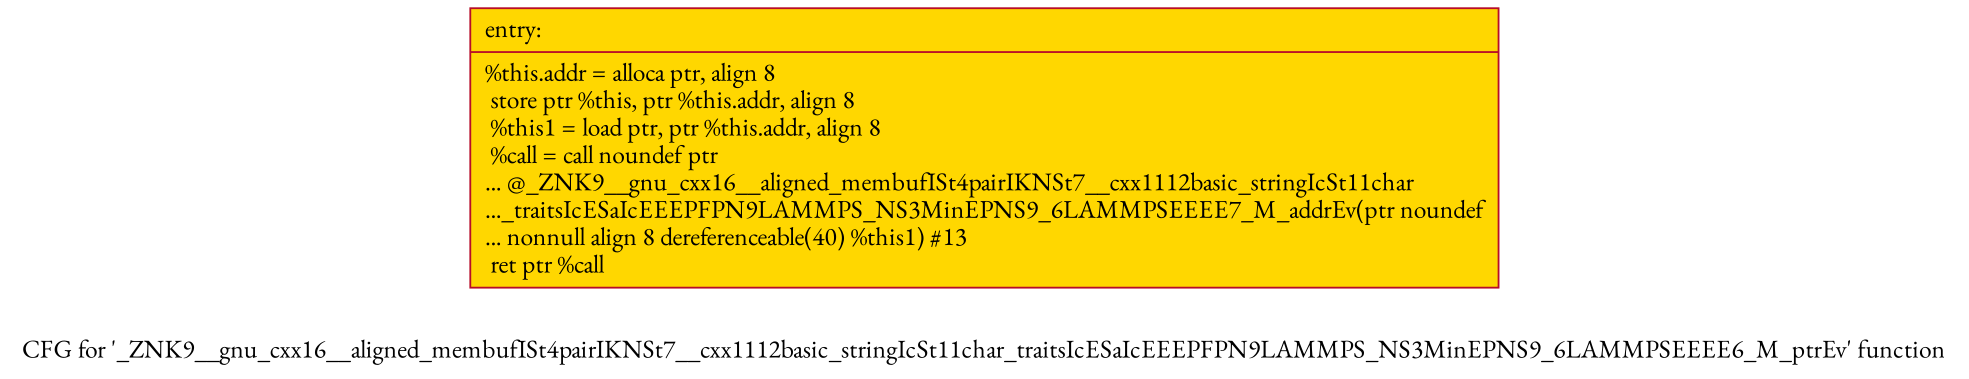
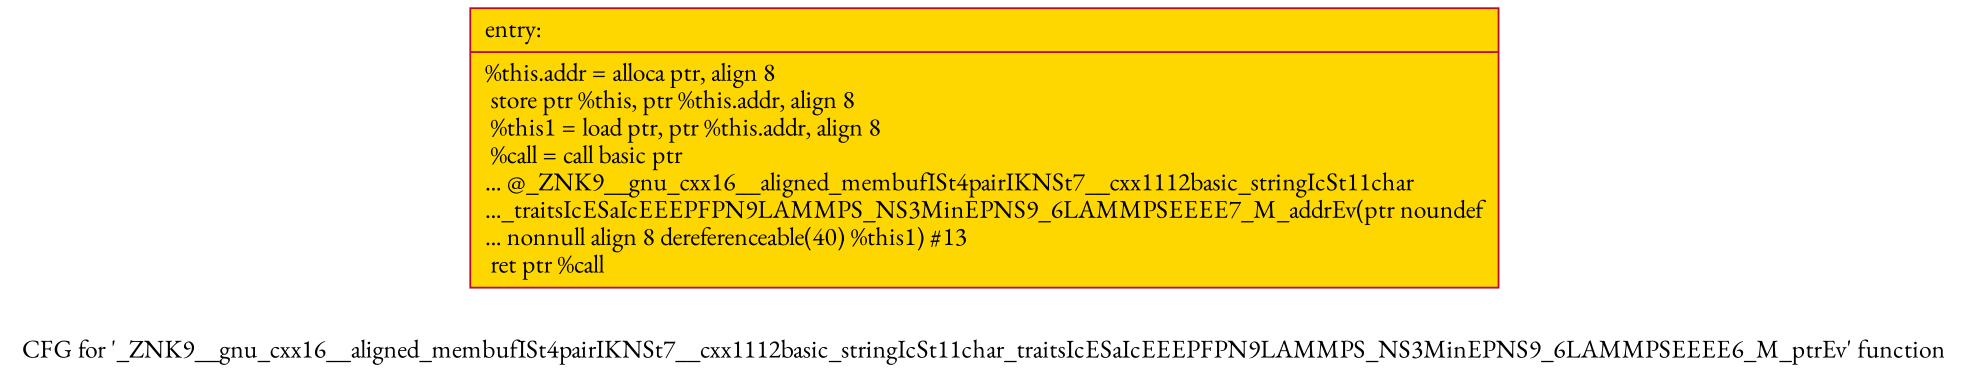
node "entry:": text "%call = call noundef ptr" -> "%call = call basic ptr"
